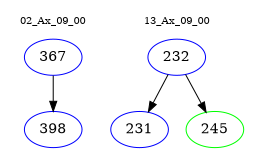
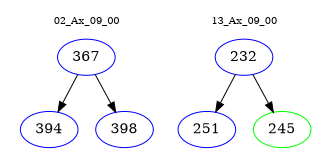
node "394": added
node "231": label "231" -> "251"
